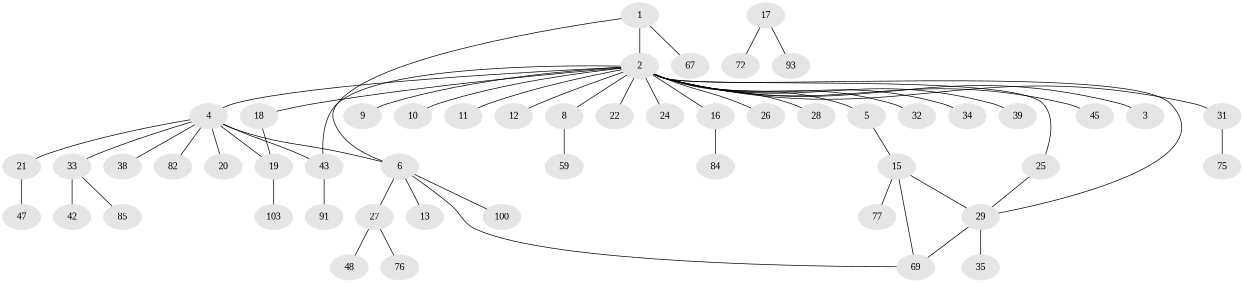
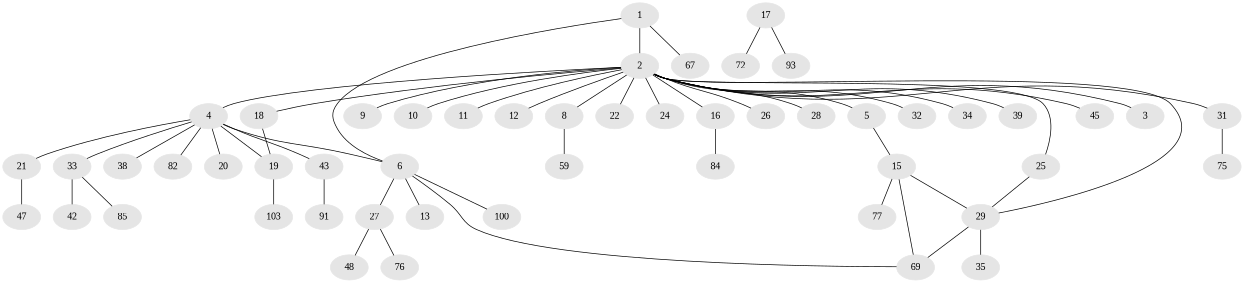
edge "2" -- "43": removed
